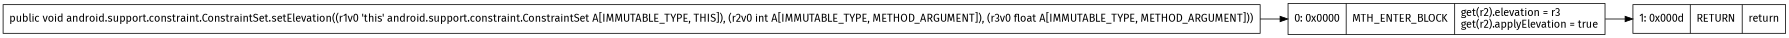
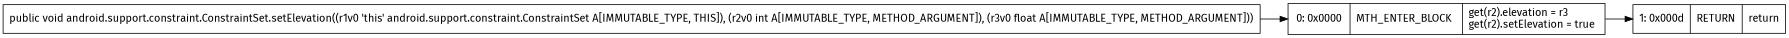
node "0: 0x0000": text "get(r2).applyElevation = true" -> "get(r2).setElevation = true"
